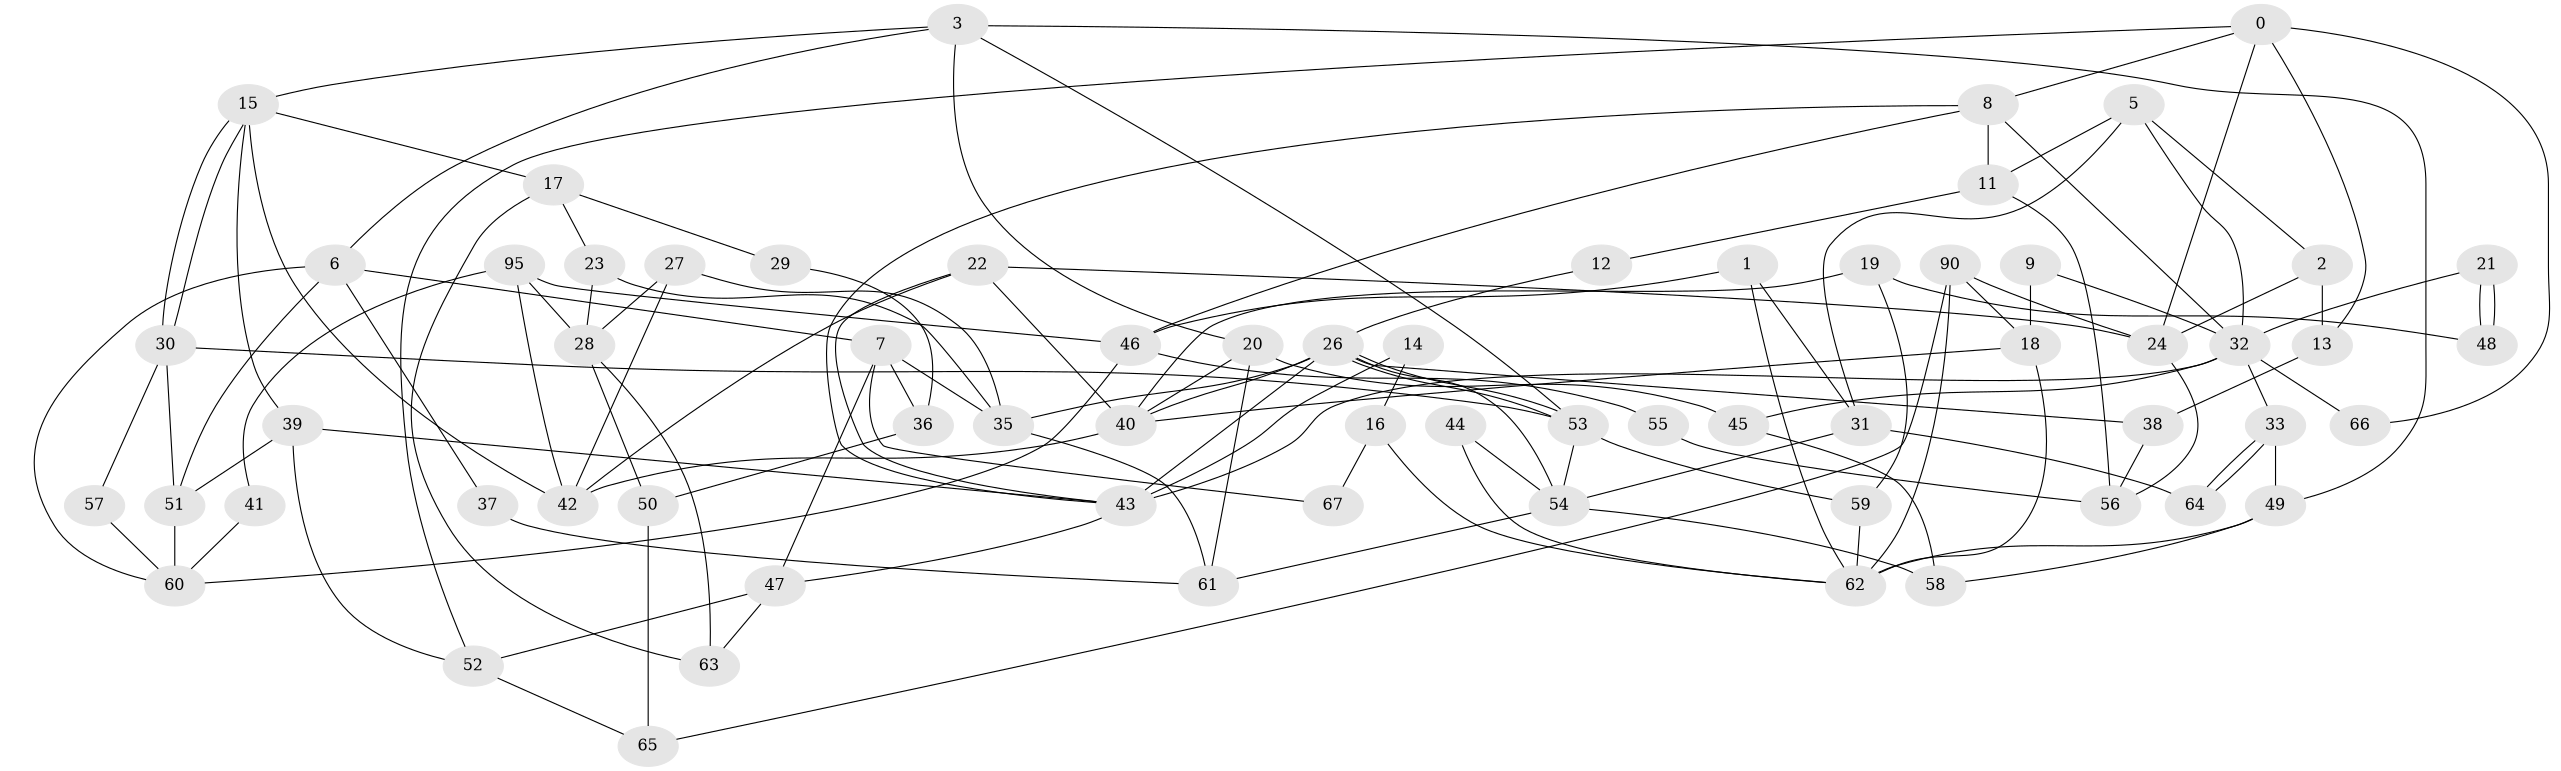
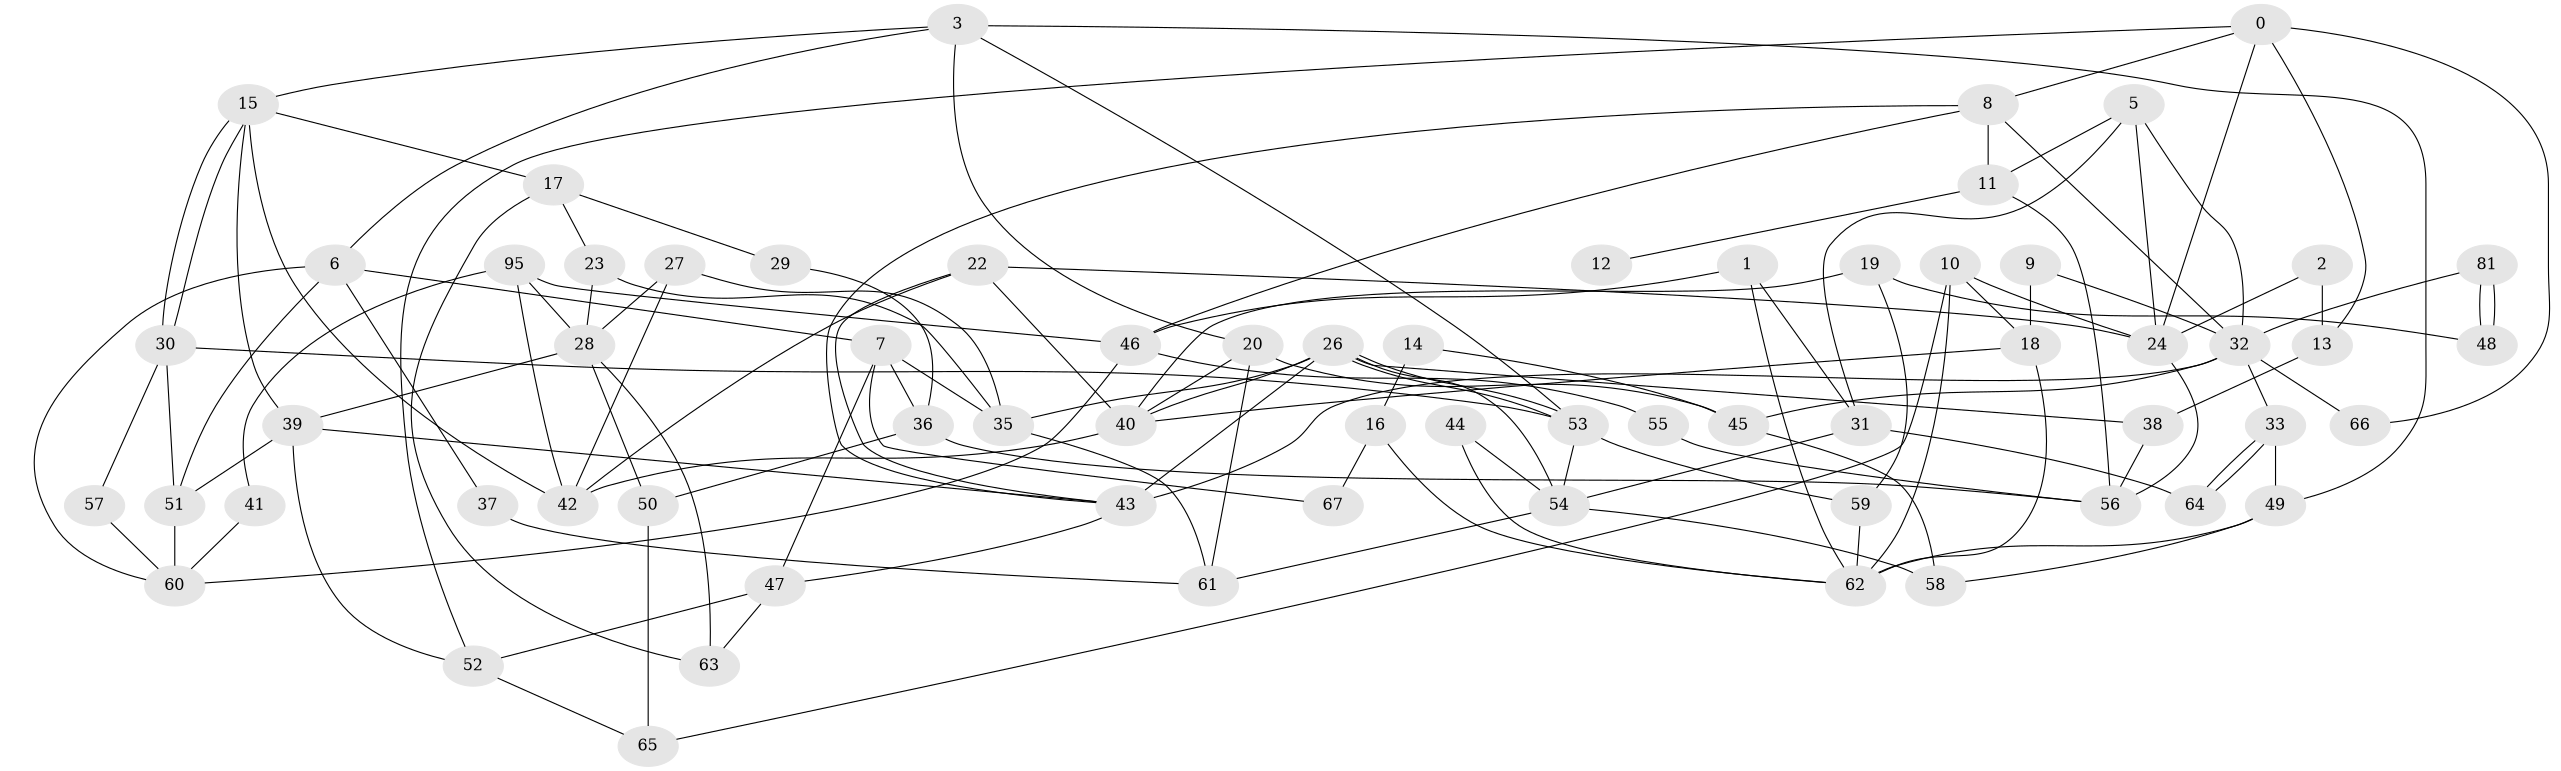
edge "5" -- "2": now "5" -- "24"
node "90": label "90" -> "10"
node "21": label "21" -> "81"
edge "12" -- "26": removed
edge "28" -- "39": added
edge "14" -- "43": now "14" -- "45"
edge "36" -- "56": added
